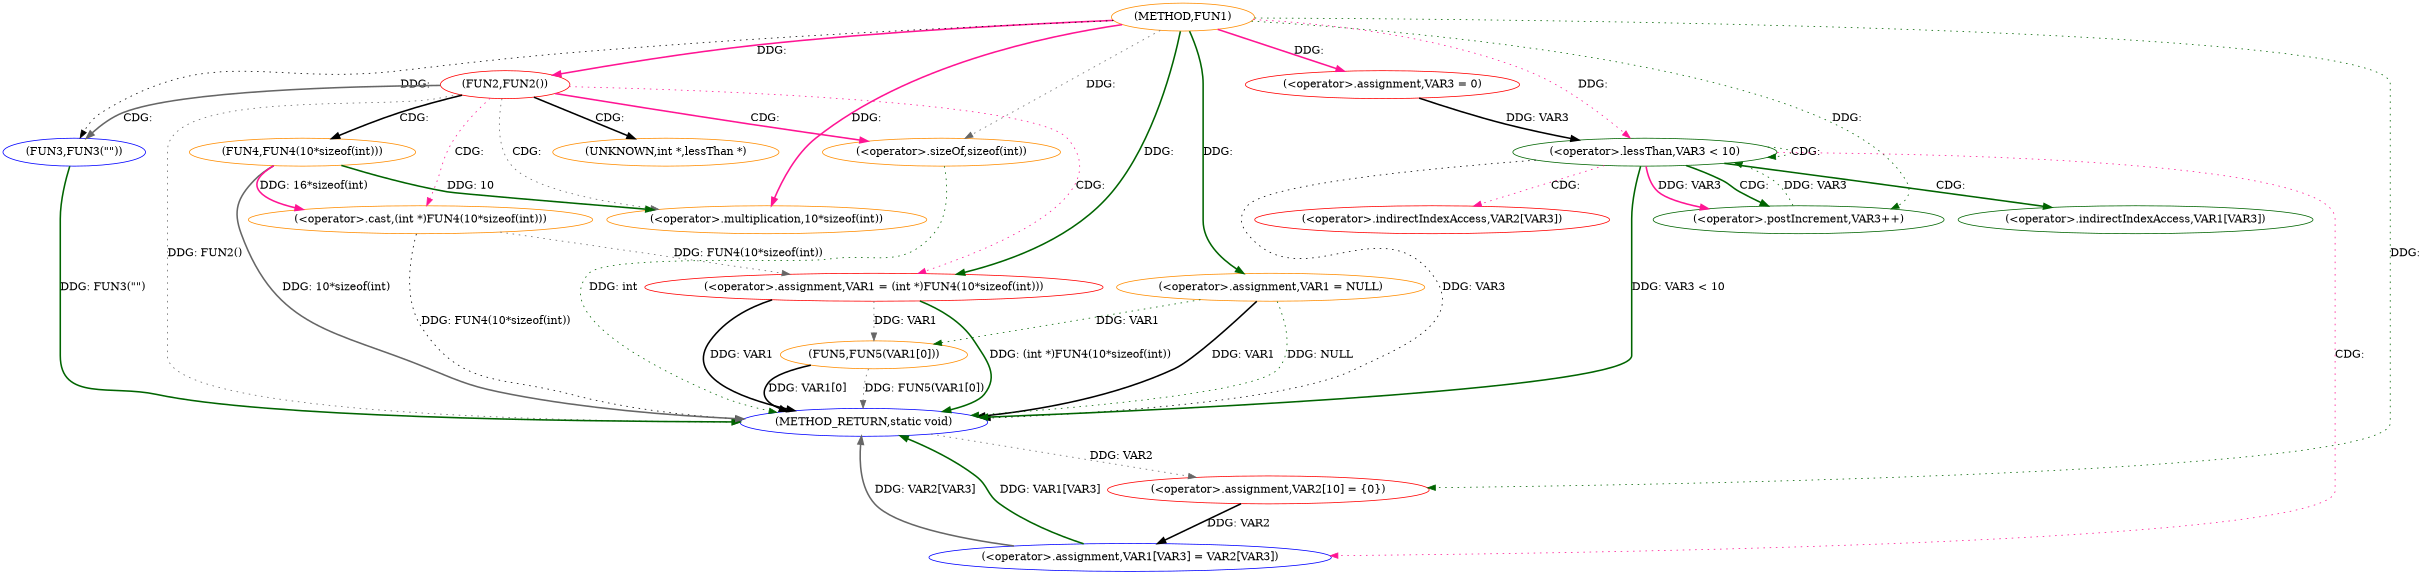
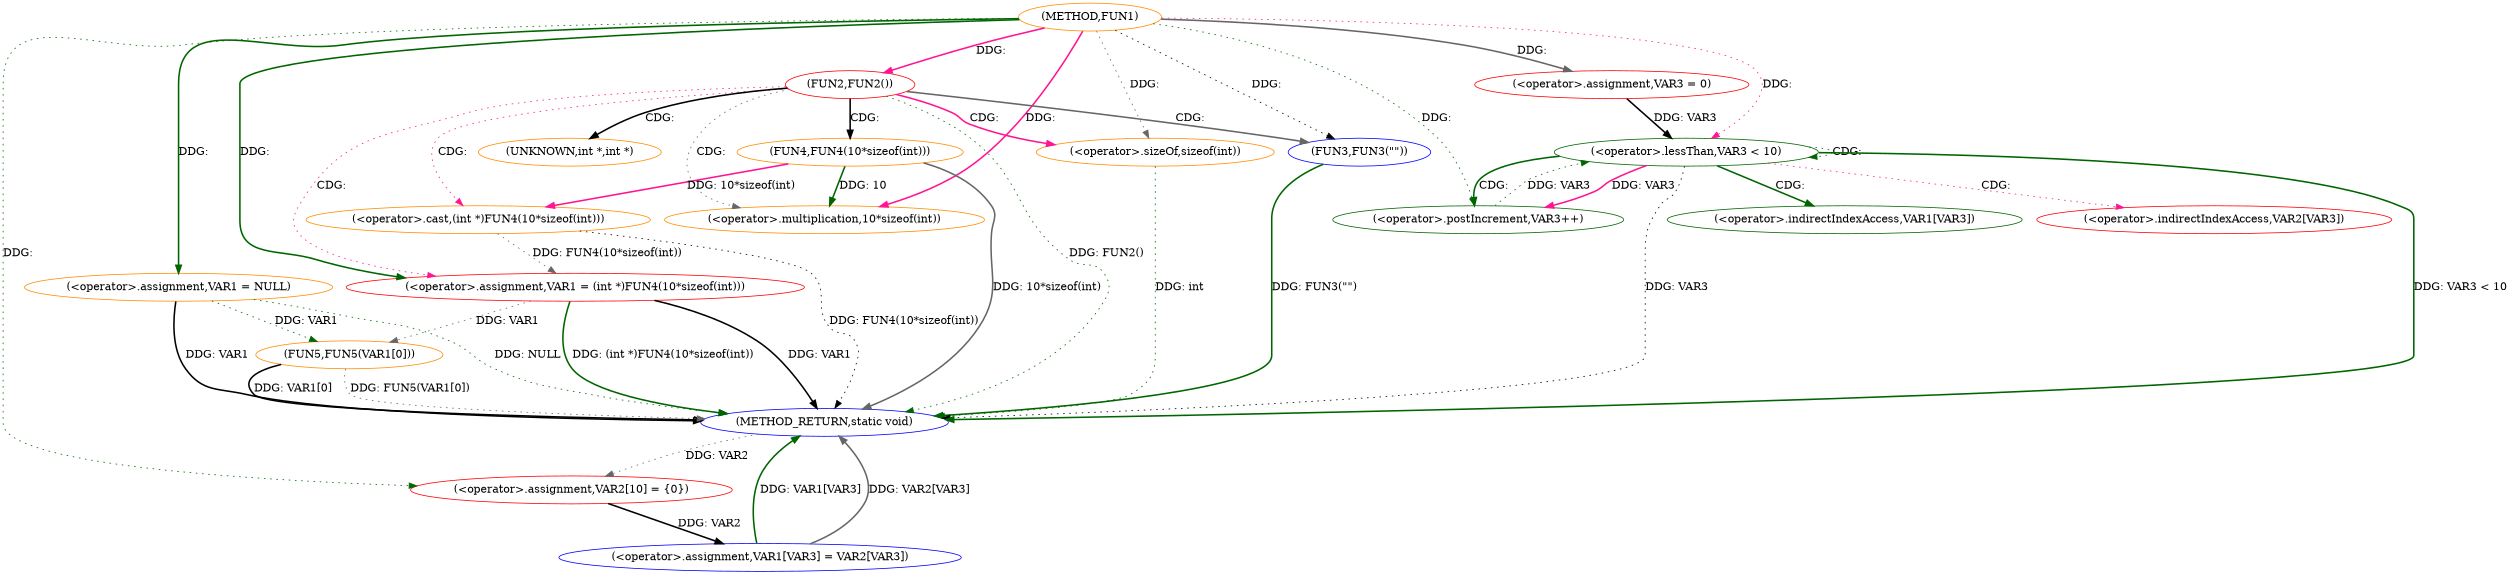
edge "(METHOD,FUN1)" -> "(<operator>.assignment,VAR3 = 0)": color deeppink -> gray40
node "(UNKNOWN,int *,lessThan *)": label "(UNKNOWN,int *,lessThan *)" -> "(UNKNOWN,int *,int *)"
edge "(FUN4,FUN4(10*sizeof(int)))" -> "(<operator>.cast,(int *)FUN4(10*sizeof(int)))": label "DDG: 16*sizeof(int)" -> "DDG: 10*sizeof(int)"
edge "(FUN2,FUN2())" -> "(METHOD_RETURN,static void)": color gray40 -> darkgreen
edge "(<operator>.lessThan,VAR3 < 10)" -> "(<operator>.assignment,VAR1[VAR3] = VAR2[VAR3])": removed, label "CDG:"
